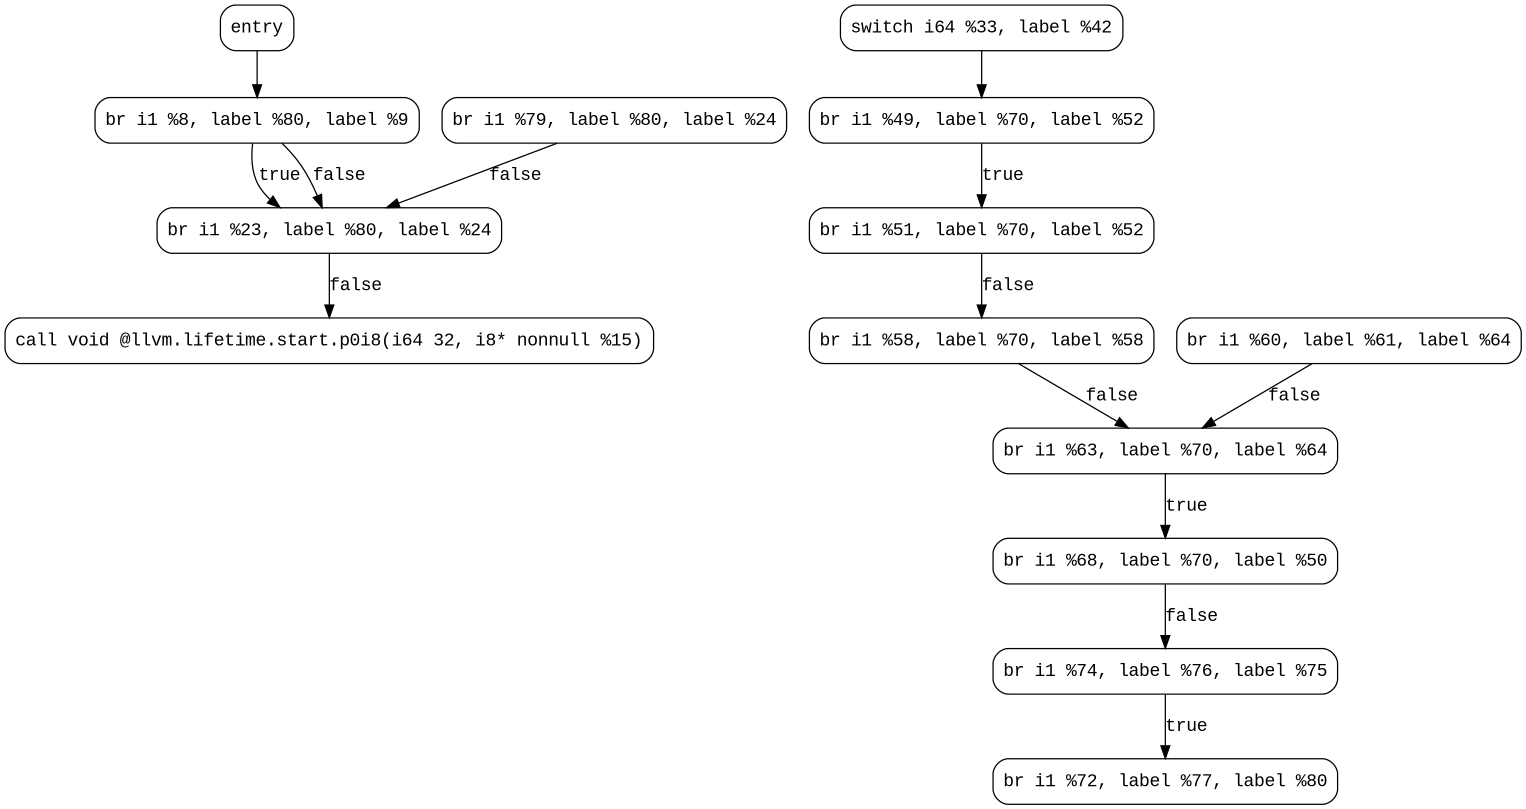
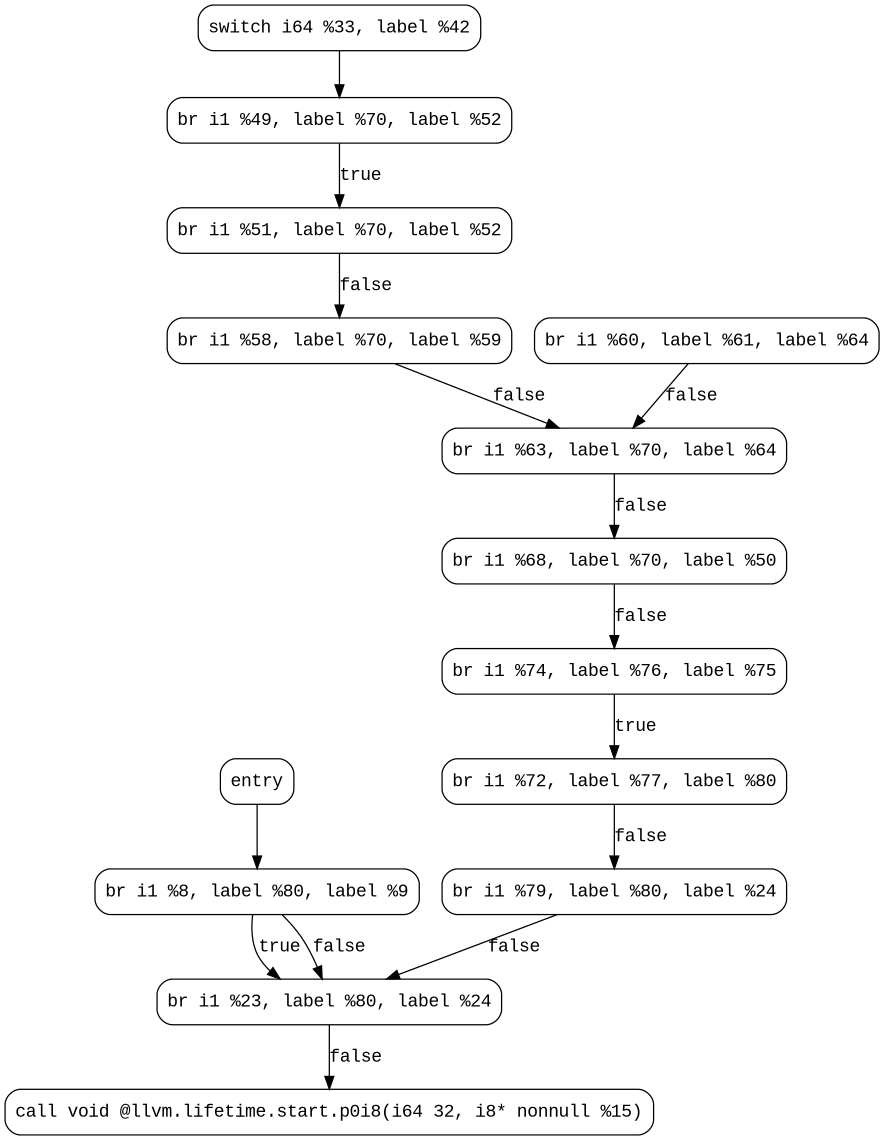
node "br i1 %58, label %70, label %58": label "br i1 %58, label %70, label %58" -> "br i1 %58, label %70, label %59"
edge "br i1 %63, label %70, label %64" -> "br i1 %68, label %70, label %50": label "true" -> "false"
edge "br i1 %72, label %77, label %80" -> "br i1 %79, label %80, label %24": added, label "false"
